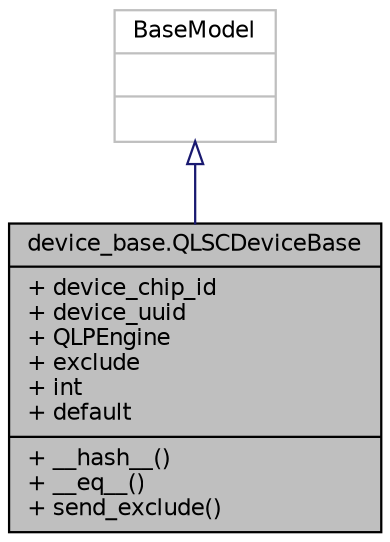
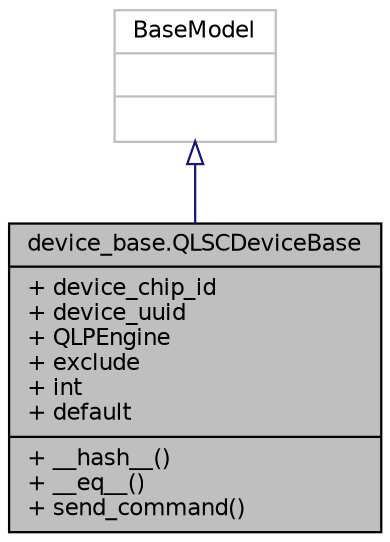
node "device_base.QLSCDeviceBase": text "+ send_exclude()" -> "+ send_command()"
